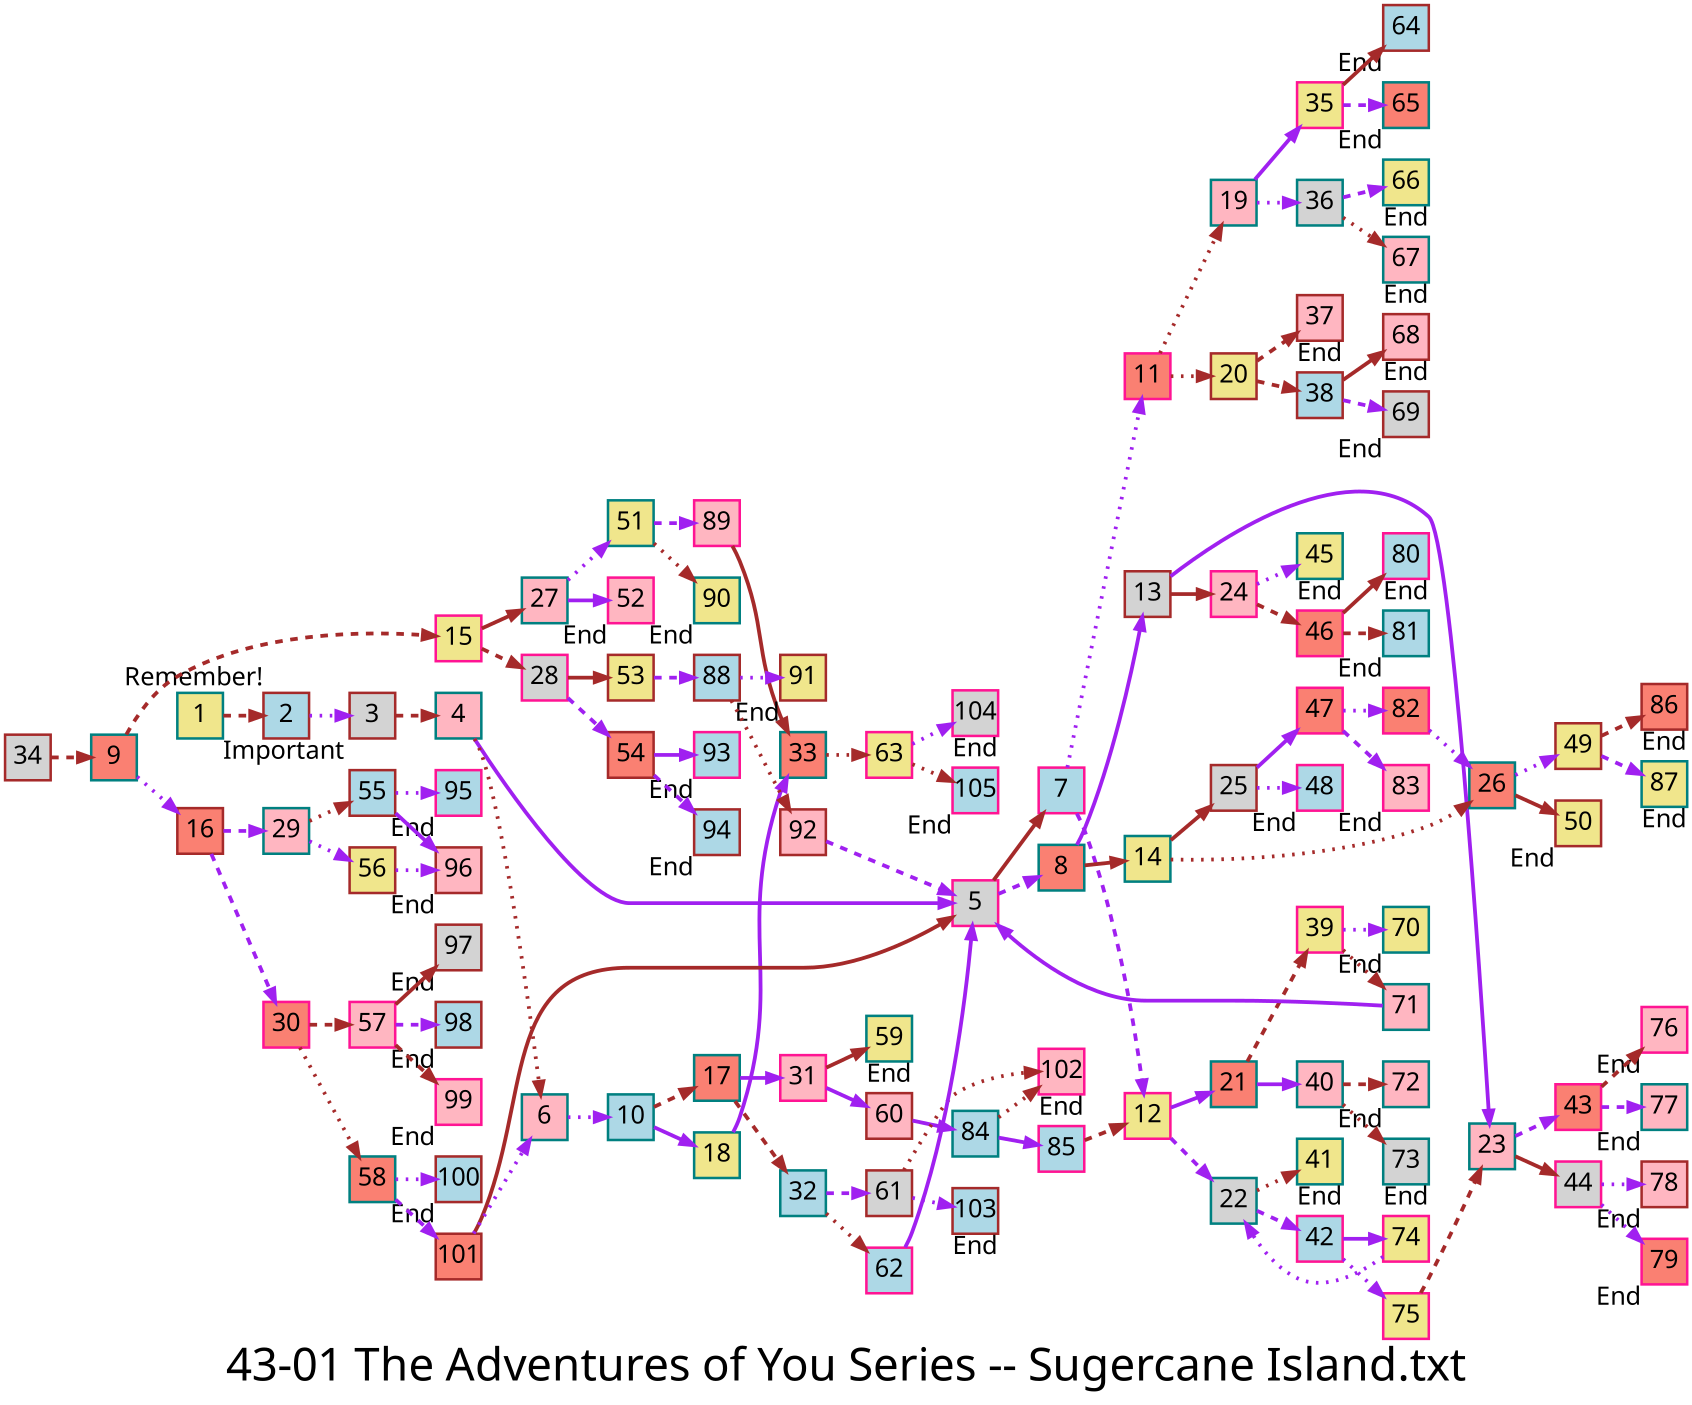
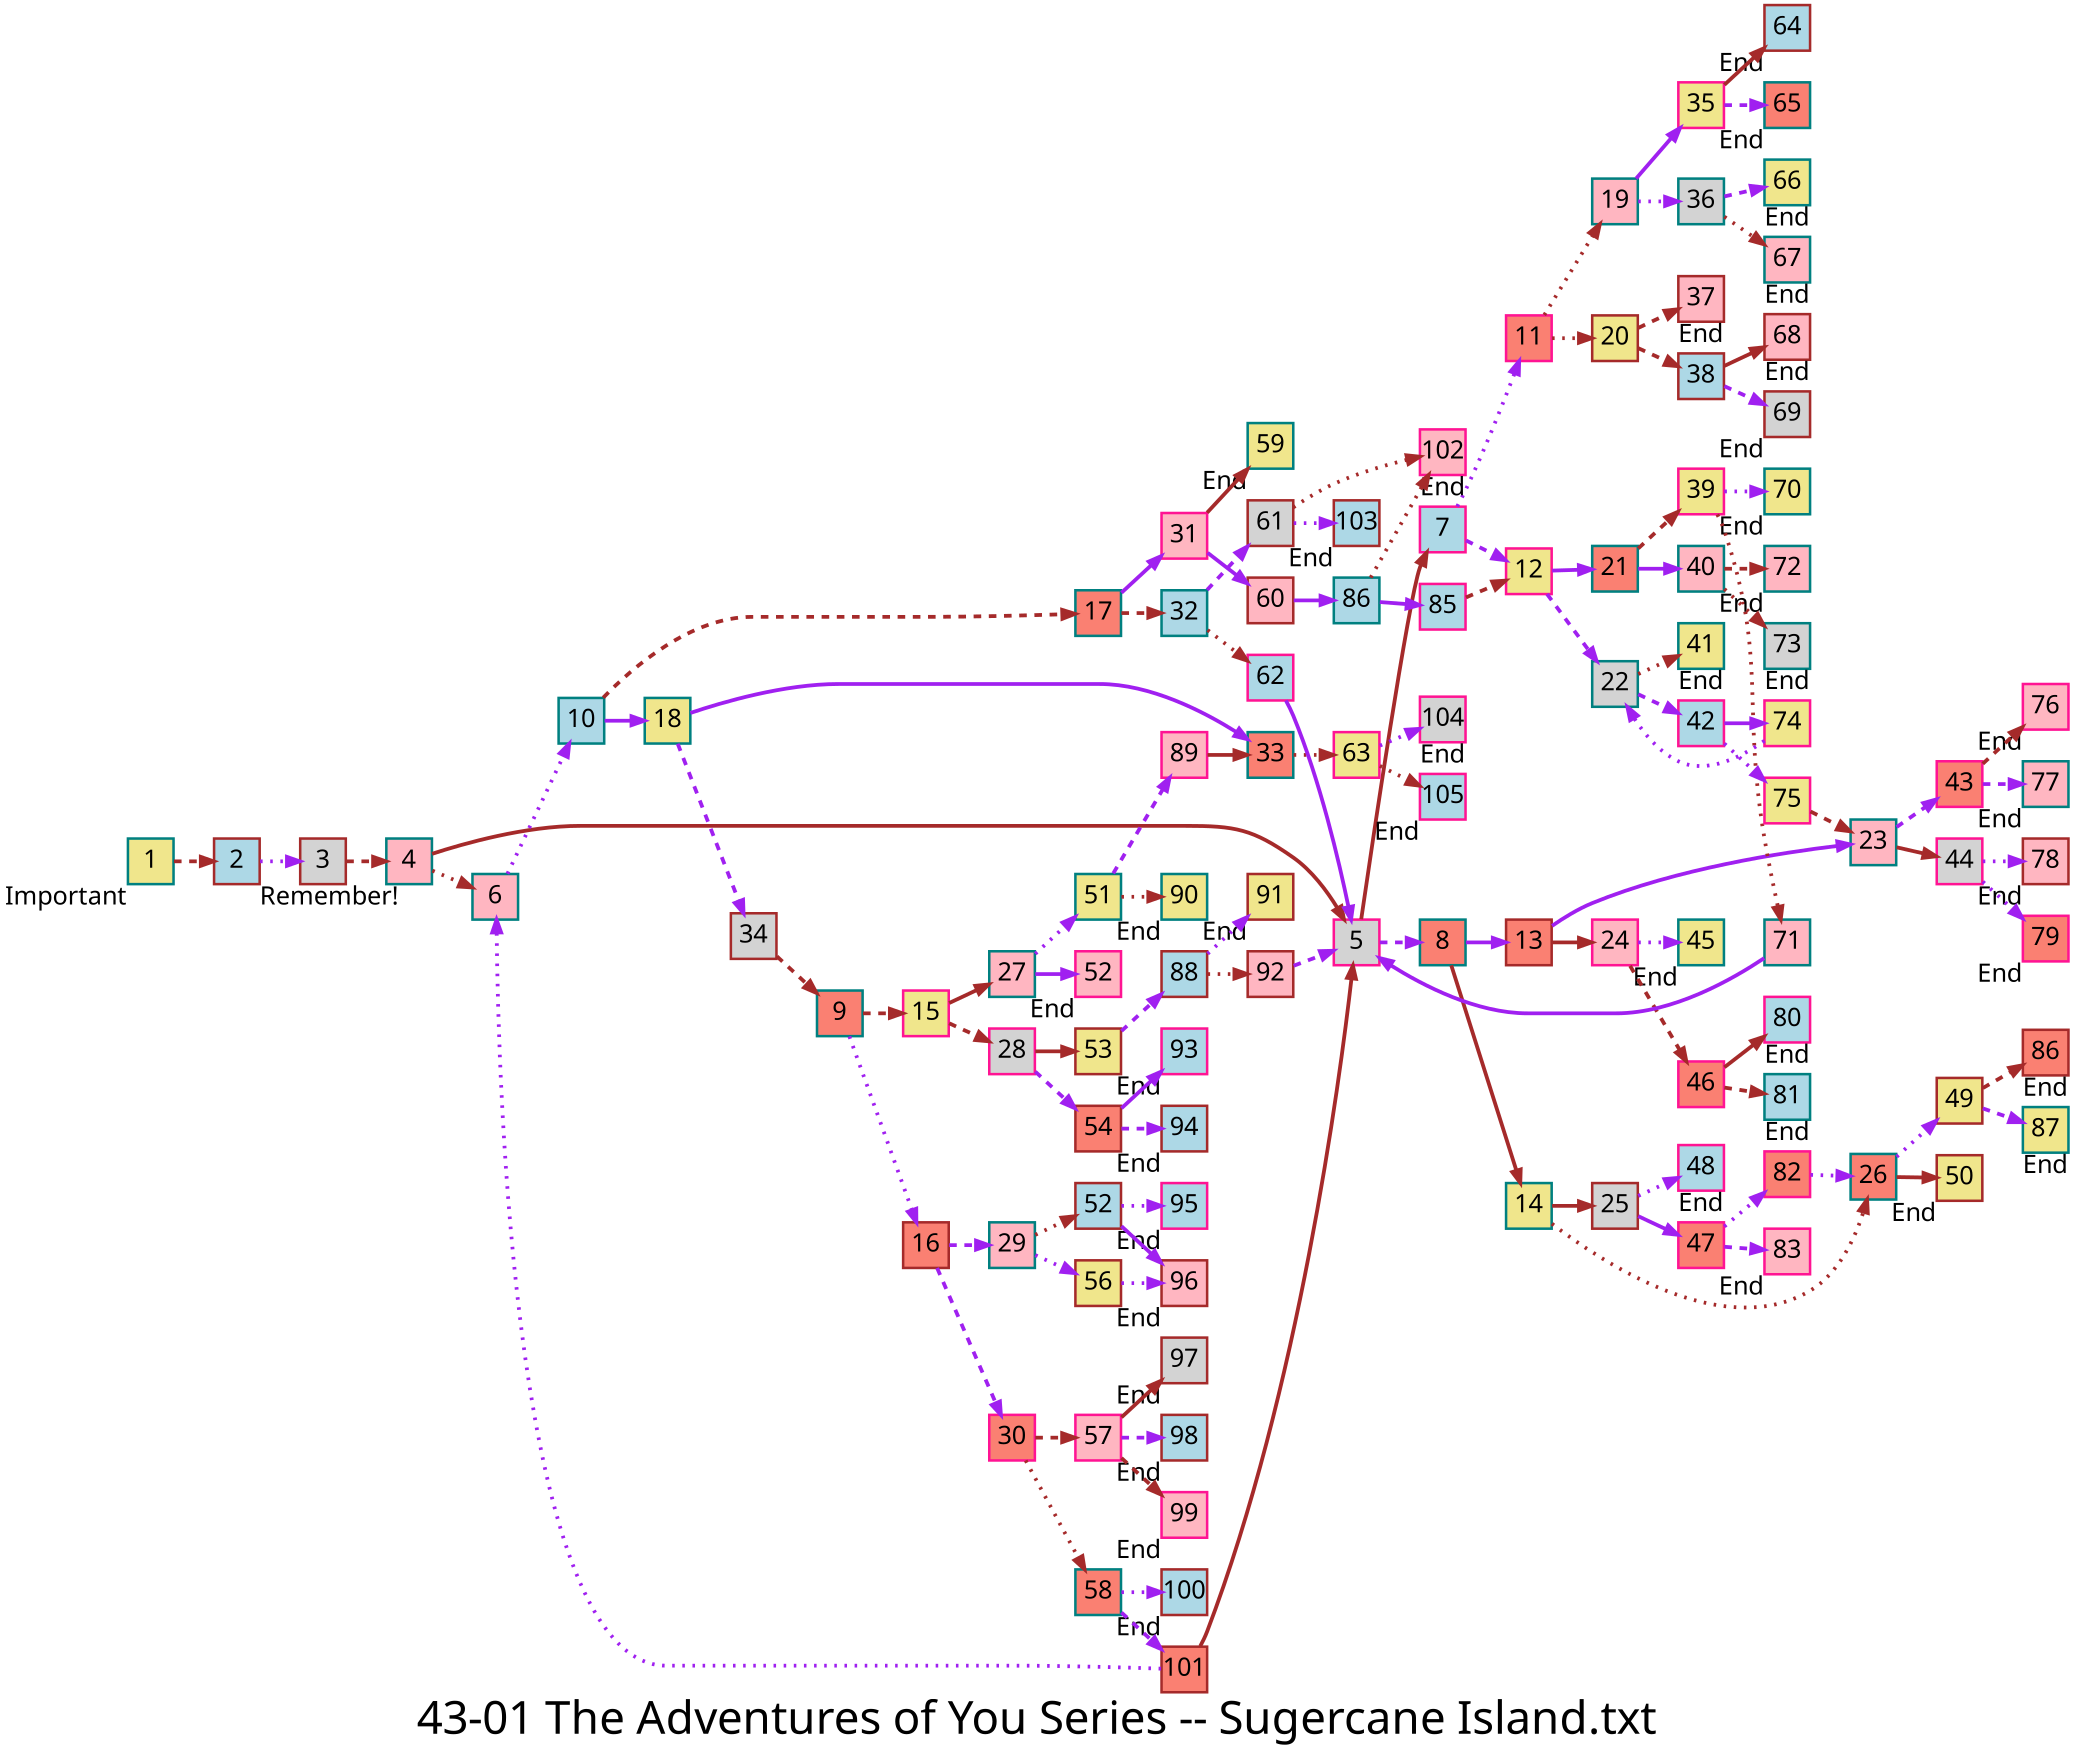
node "13": fillcolor lightgrey -> salmon
node "55": label "55" -> "52"
edge "18" -> "34": added
edge "4" -> "5": color purple -> brown
node "84": label "84" -> "86"
